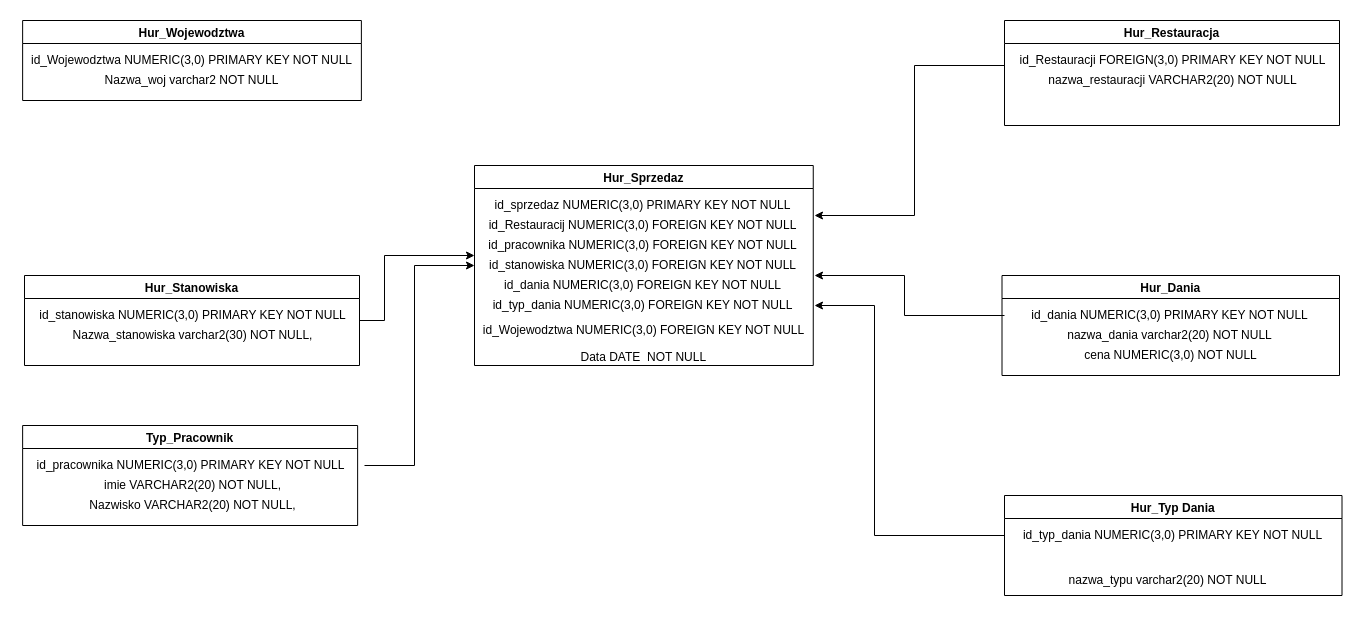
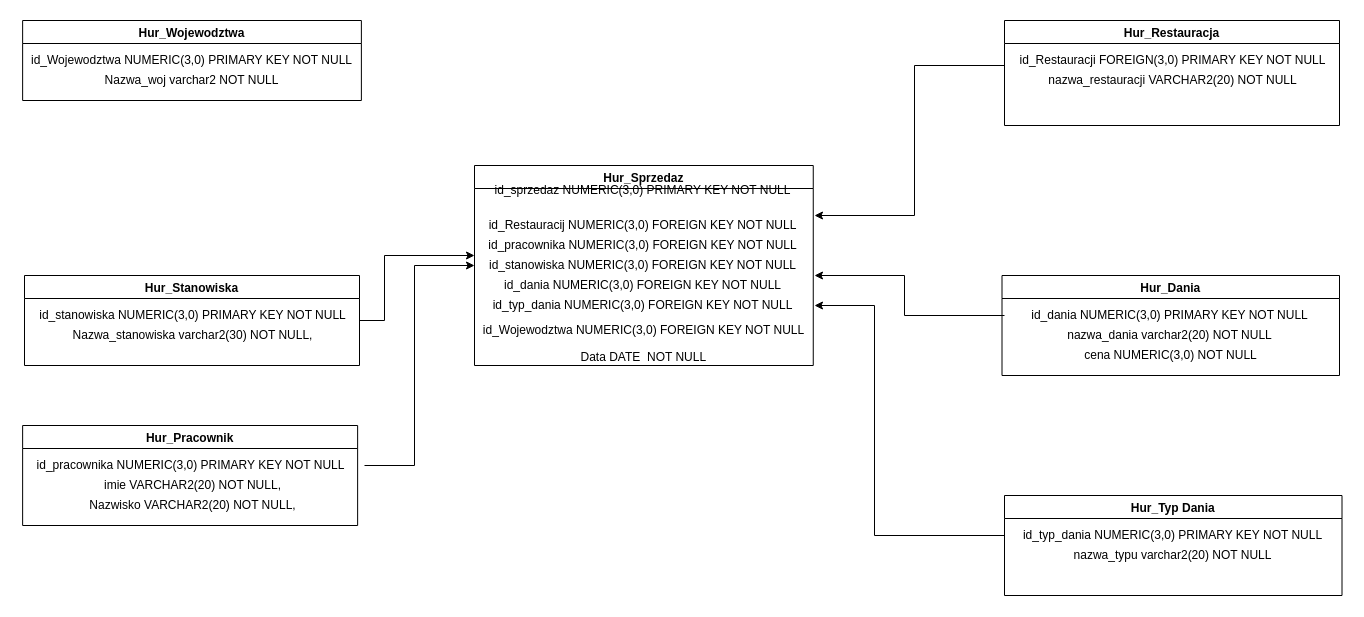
node "id_sprzedaz NUMERIC(3,0) PRIMARY KEY NOT NULL": moved (642, 206) -> (642, 191)
node "Typ_Pracownik": label "Typ_Pracownik" -> "Hur_Pracownik"
node "nazwa_typu varchar2(20) NOT NULL": moved (1167, 581) -> (1172, 556)
